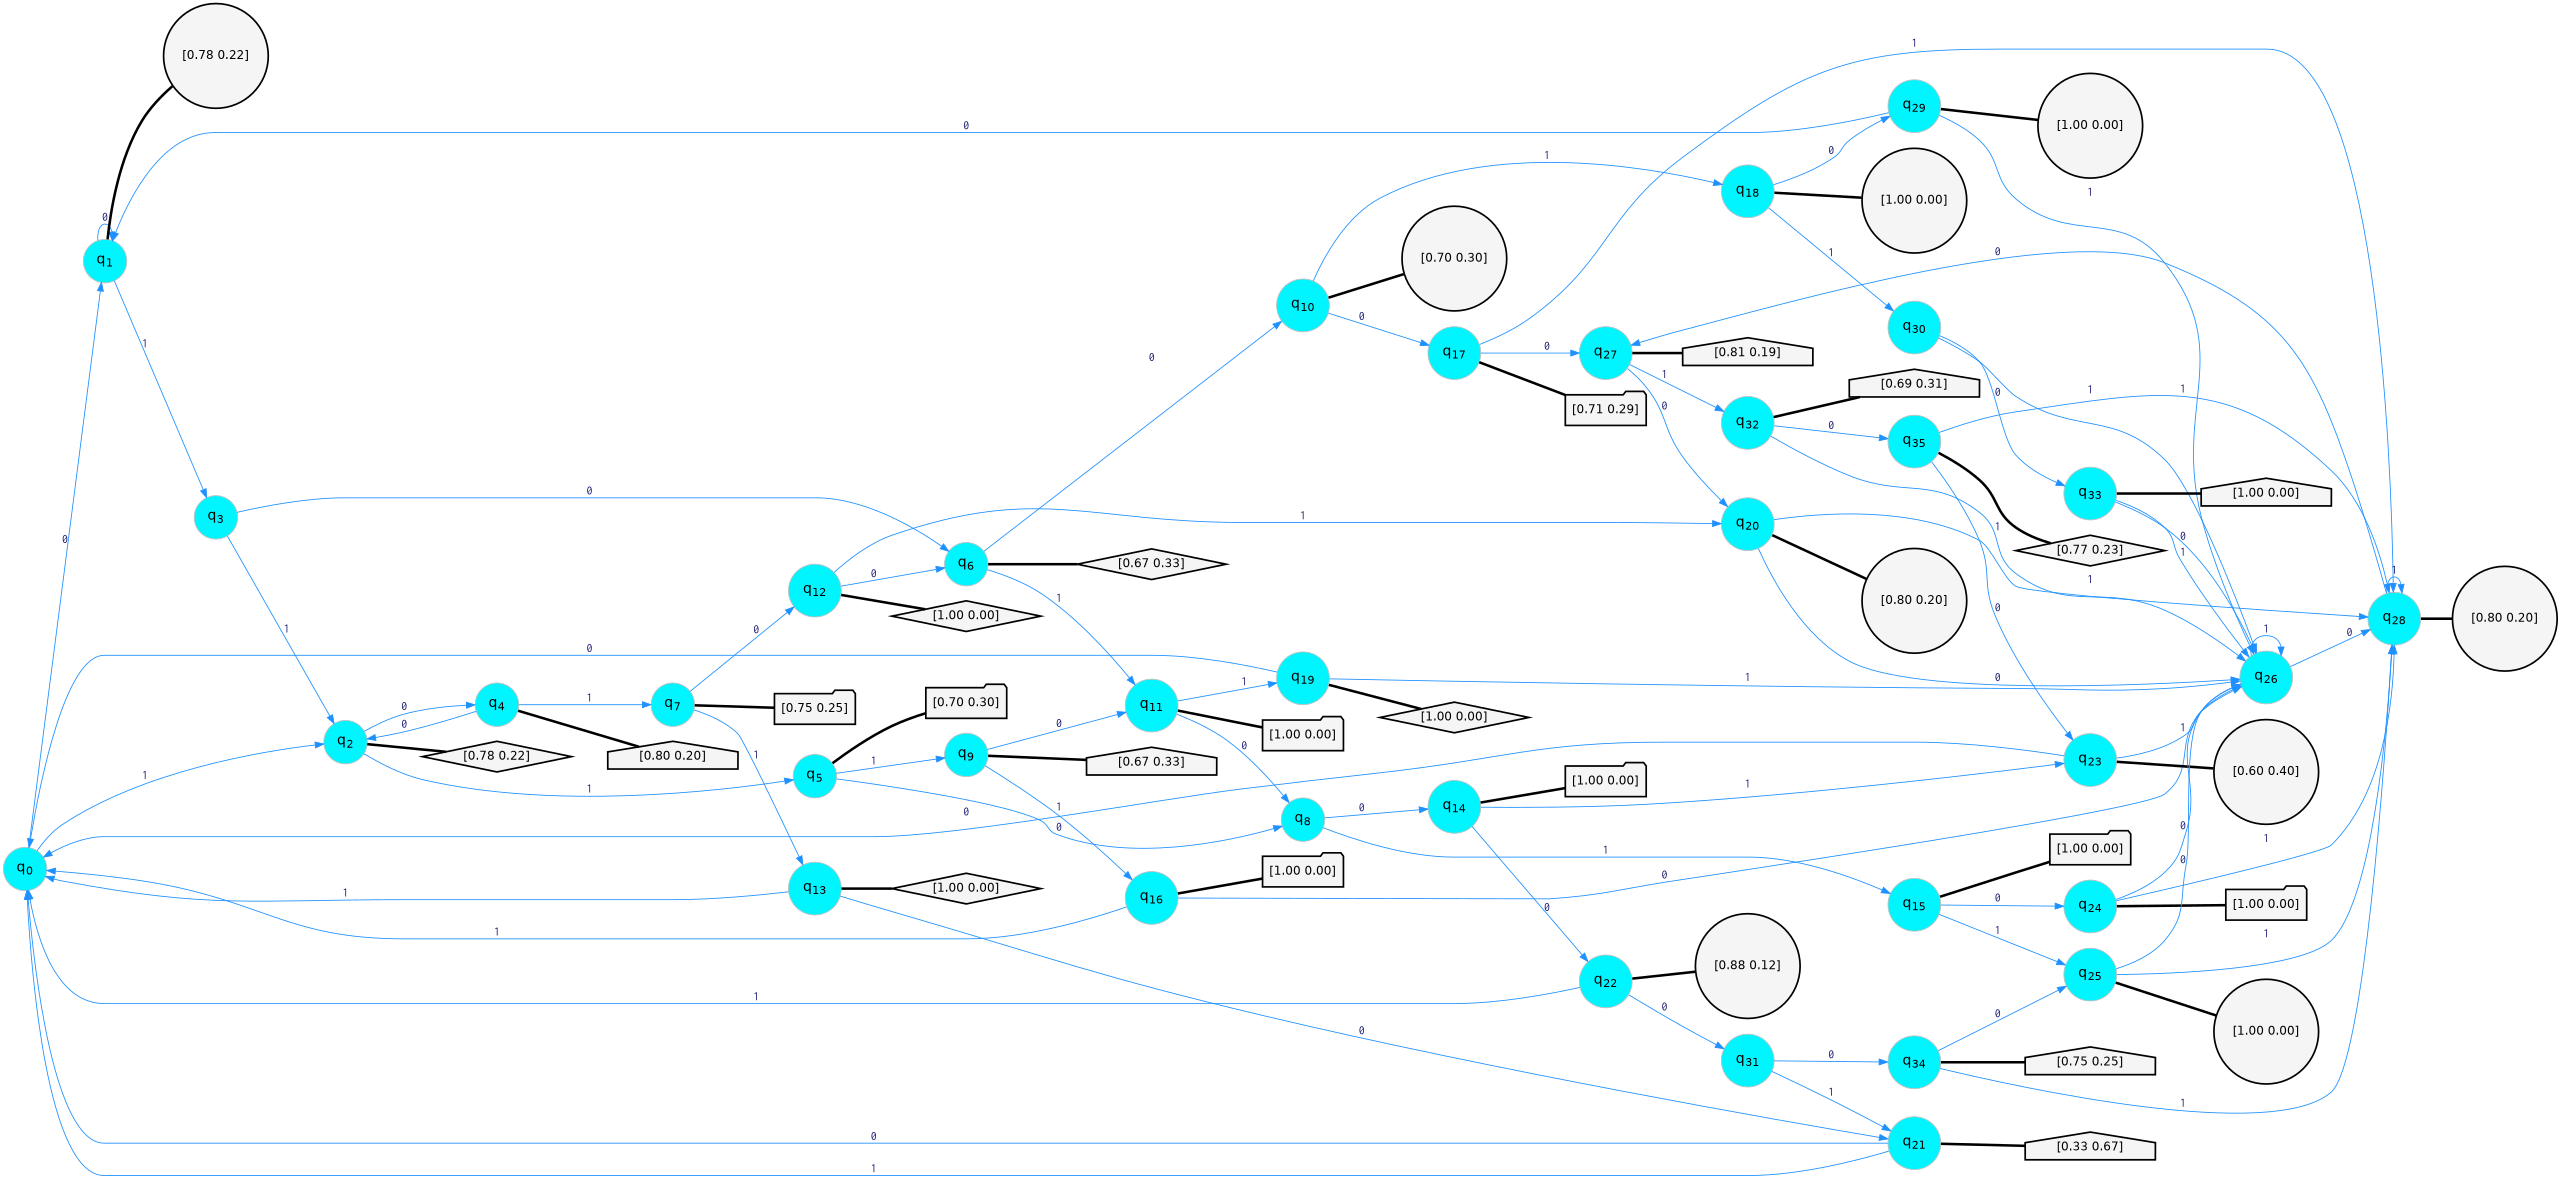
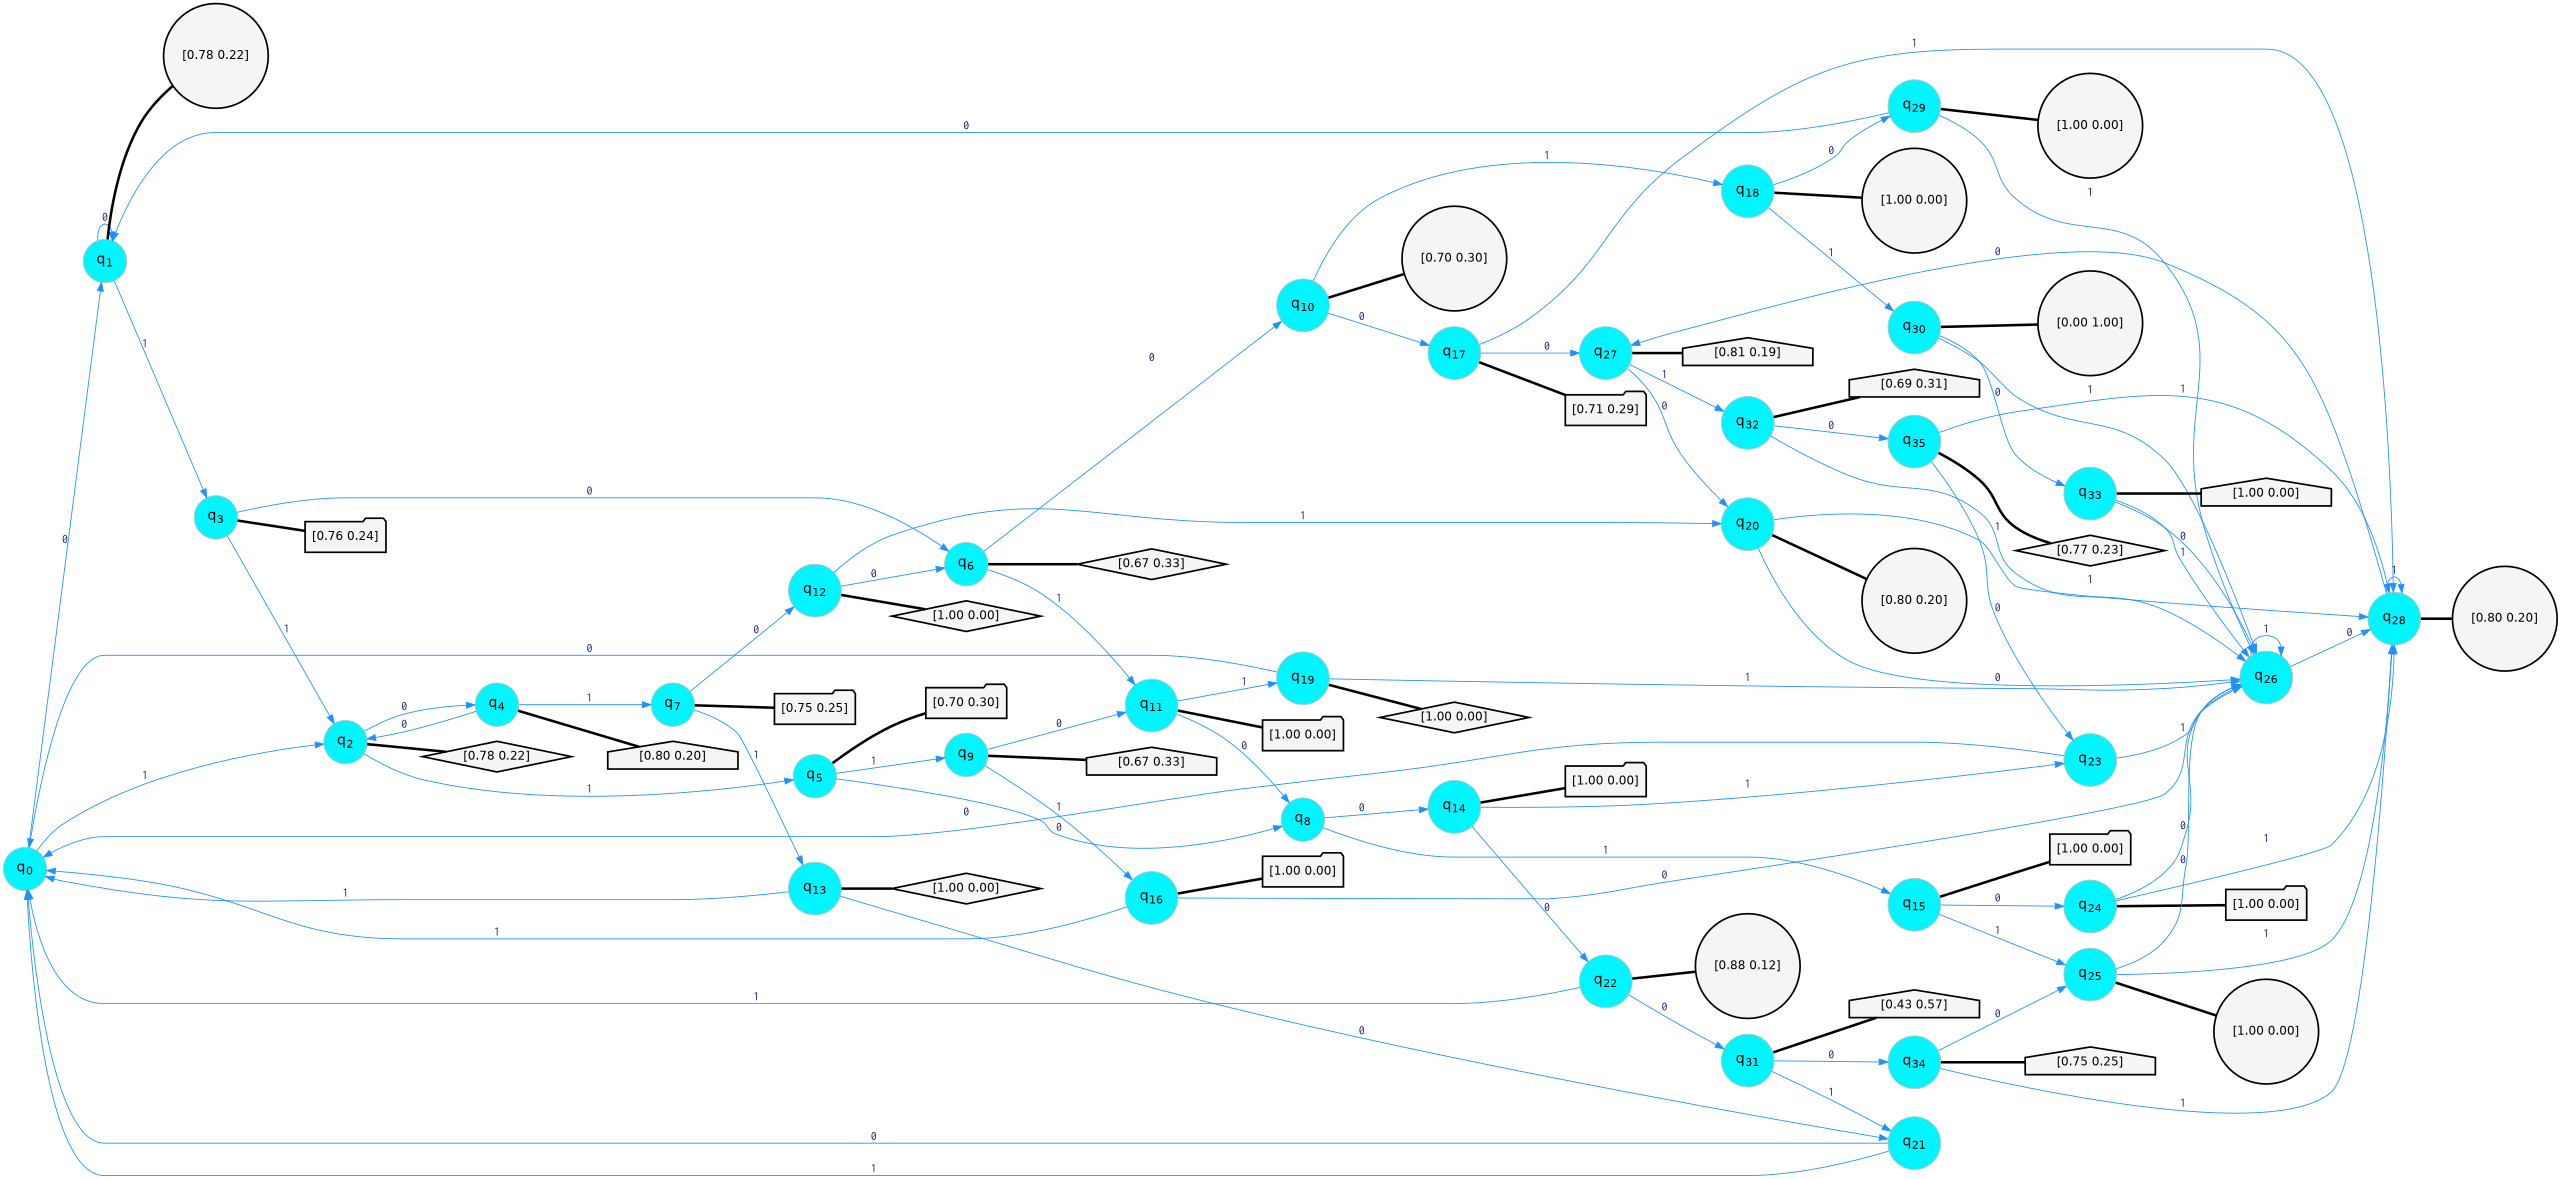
node "[0.00 1.00]": added
node "[0.76 0.24]": added
node "[0.60 0.40]": removed
node "[0.43 0.57]": added
node "[0.33 0.67]": removed
